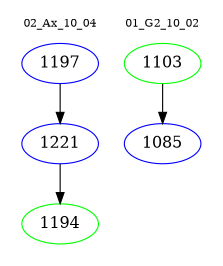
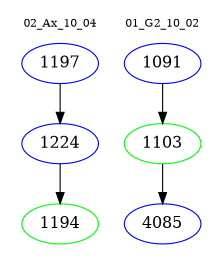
node "1091": added
node "1221": label "1221" -> "1224"
node "1085": label "1085" -> "4085"
